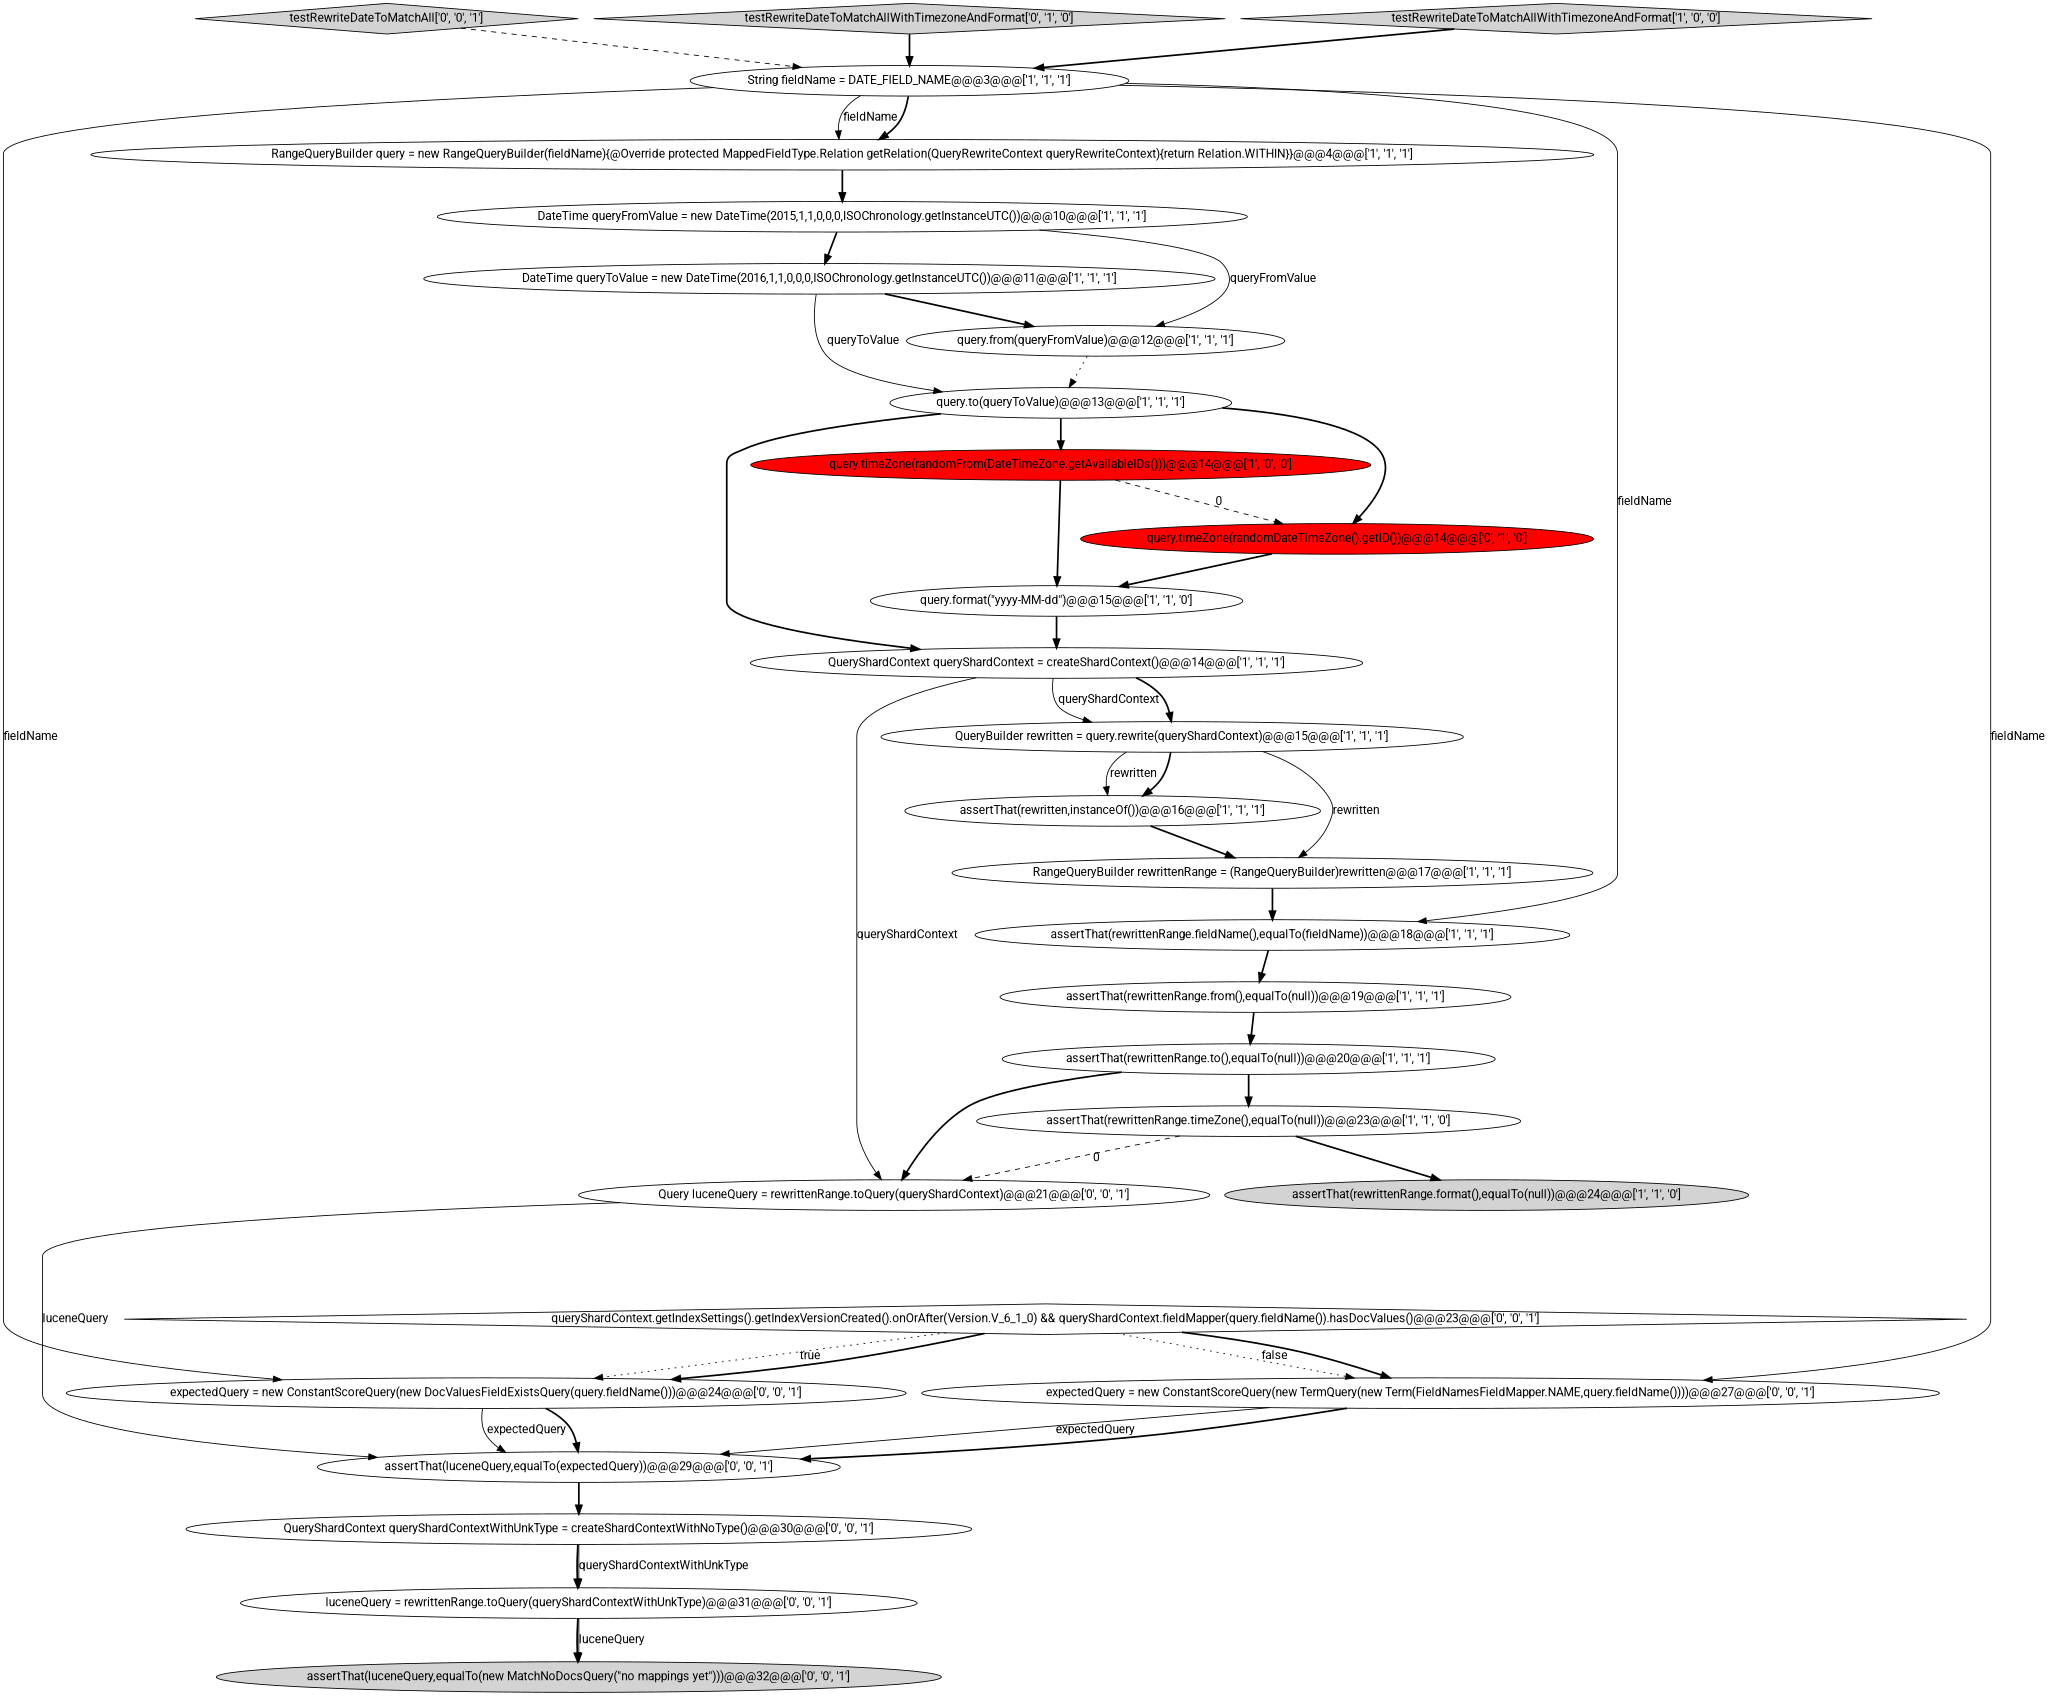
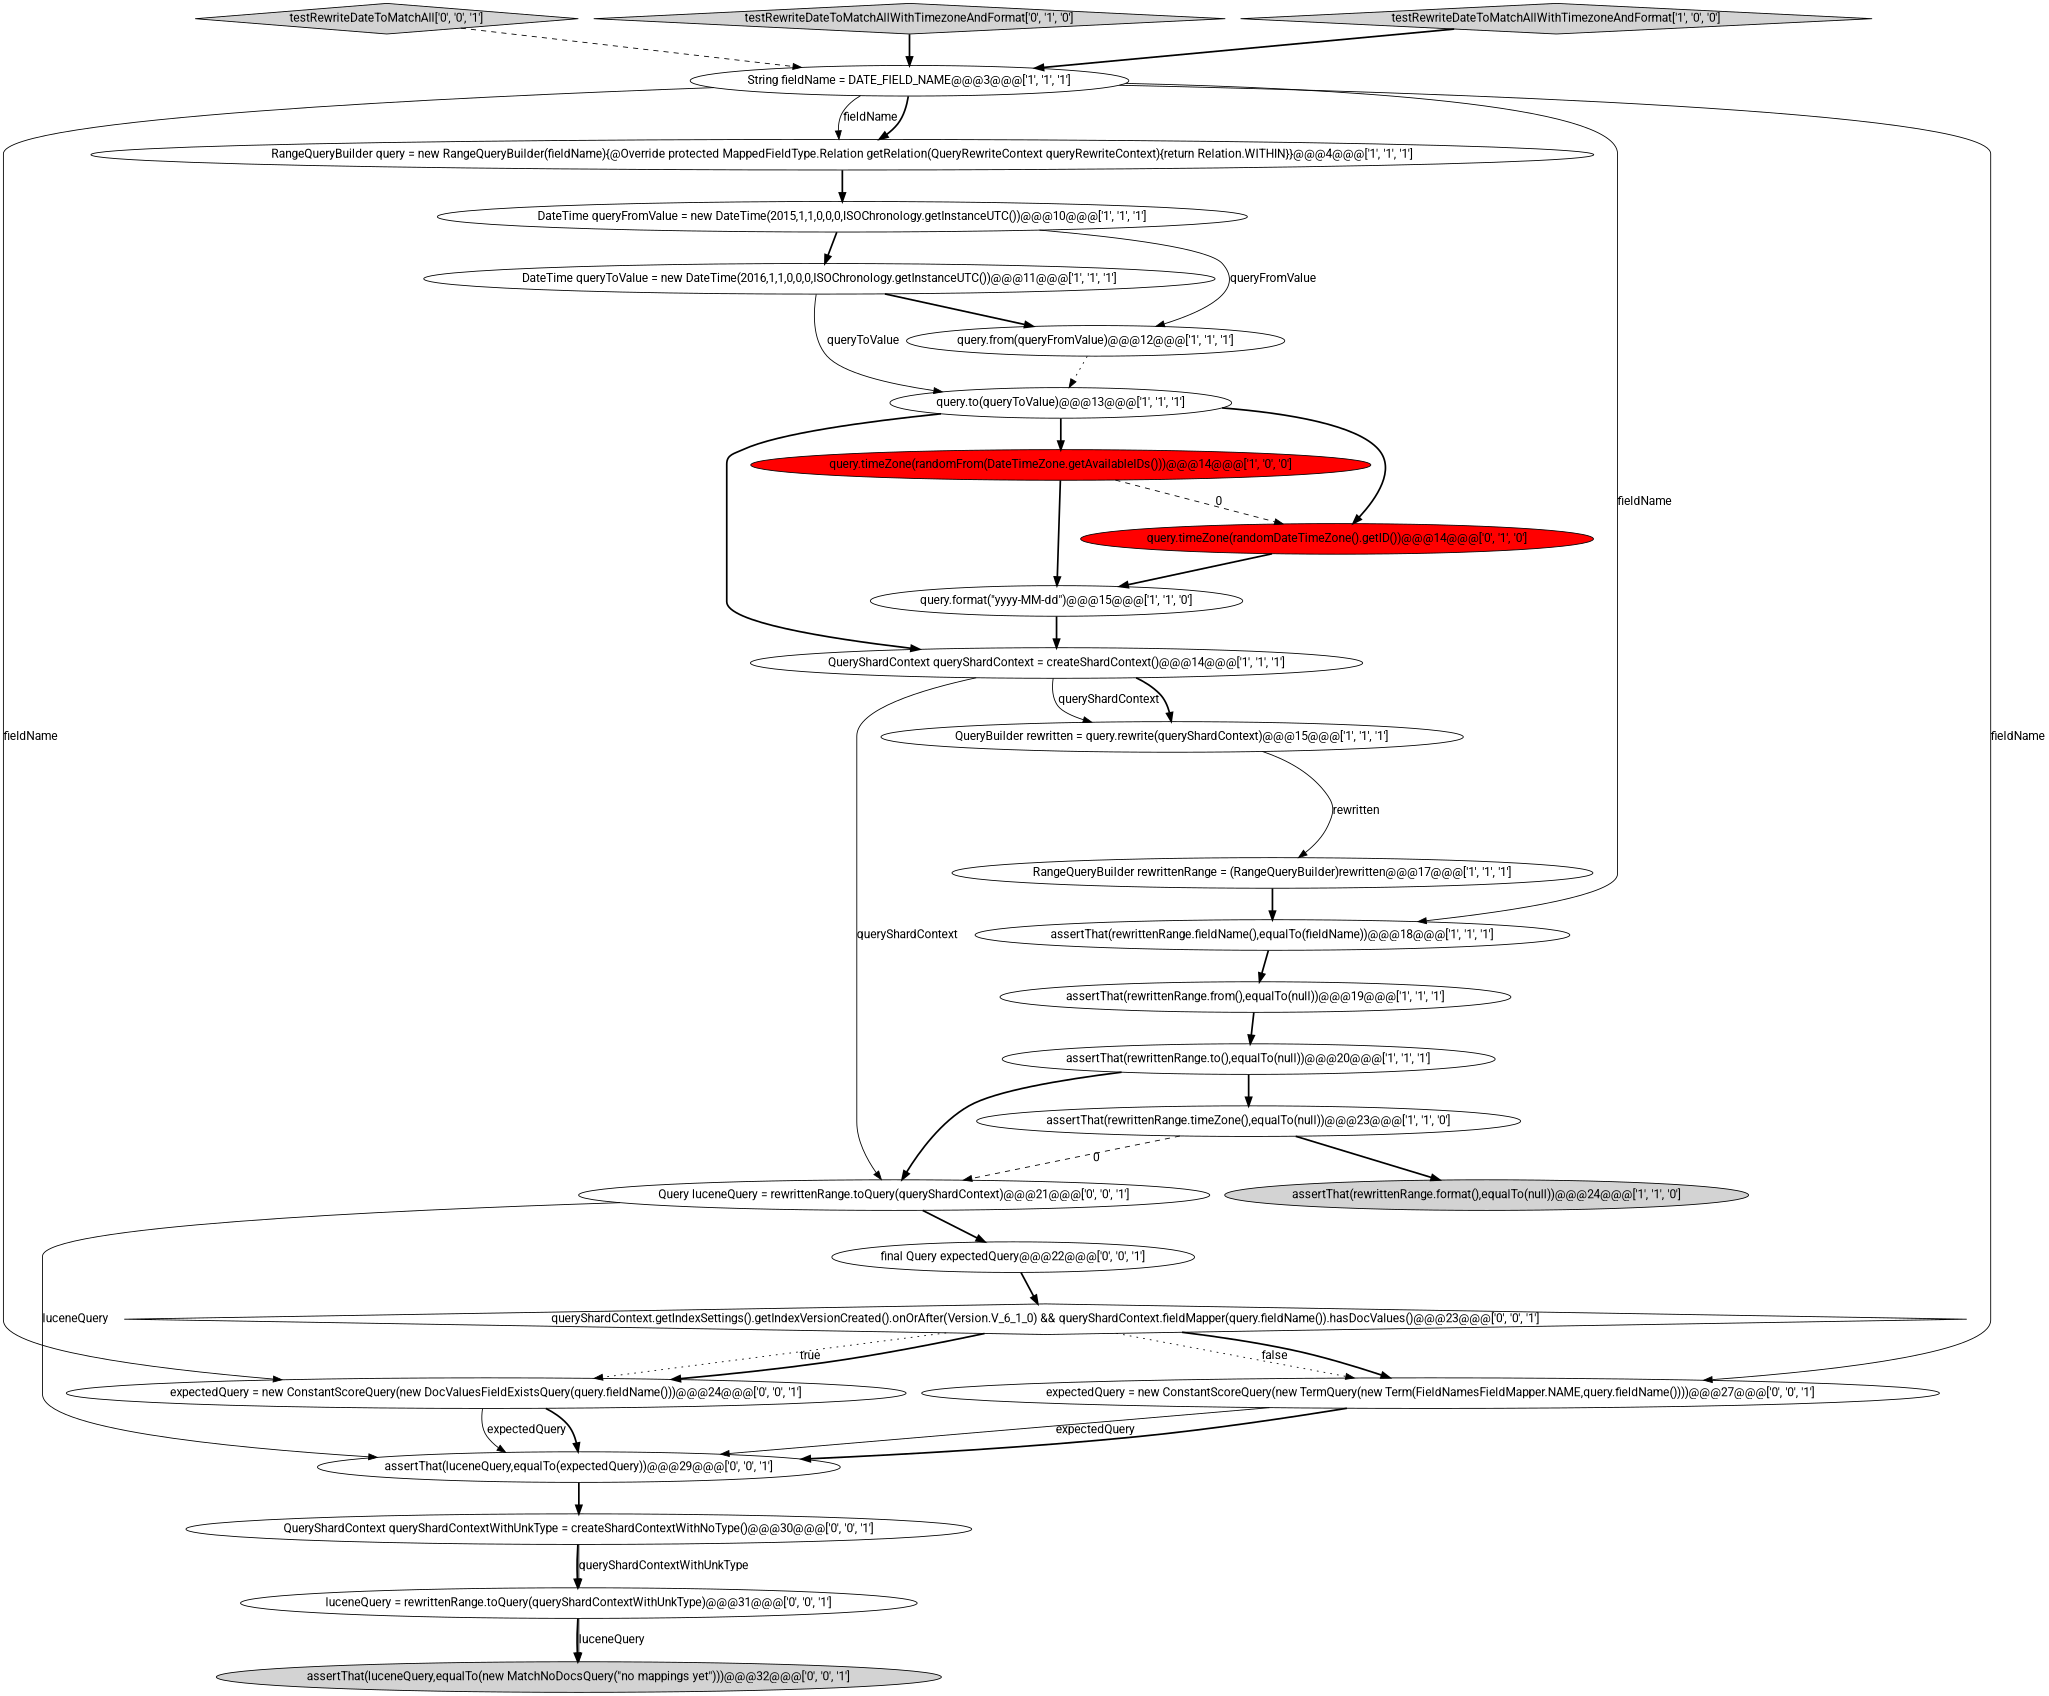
node "assertThat(rewritten,instanceOf())@@@16@@@['1', '1', '1']": removed
node "final Query expectedQuery@@@22@@@['0', '0', '1']": added
